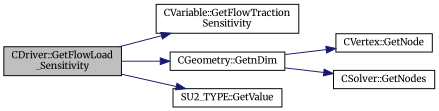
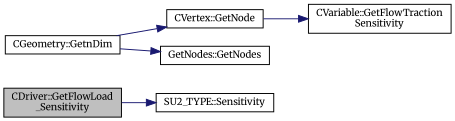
edge "CDriver::GetFlowLoad _Sensitivity" -> "CVariable::GetFlowTraction Sensitivity": now "CVertex::GetNode" -> "CVariable::GetFlowTraction Sensitivity"
edge "CDriver::GetFlowLoad _Sensitivity" -> "CGeometry::GetnDim": removed
node "CSolver::GetNodes": label "CSolver::GetNodes" -> "GetNodes::GetNodes"
node "SU2_TYPE::GetValue": label "SU2_TYPE::GetValue" -> "SU2_TYPE::Sensitivity"
